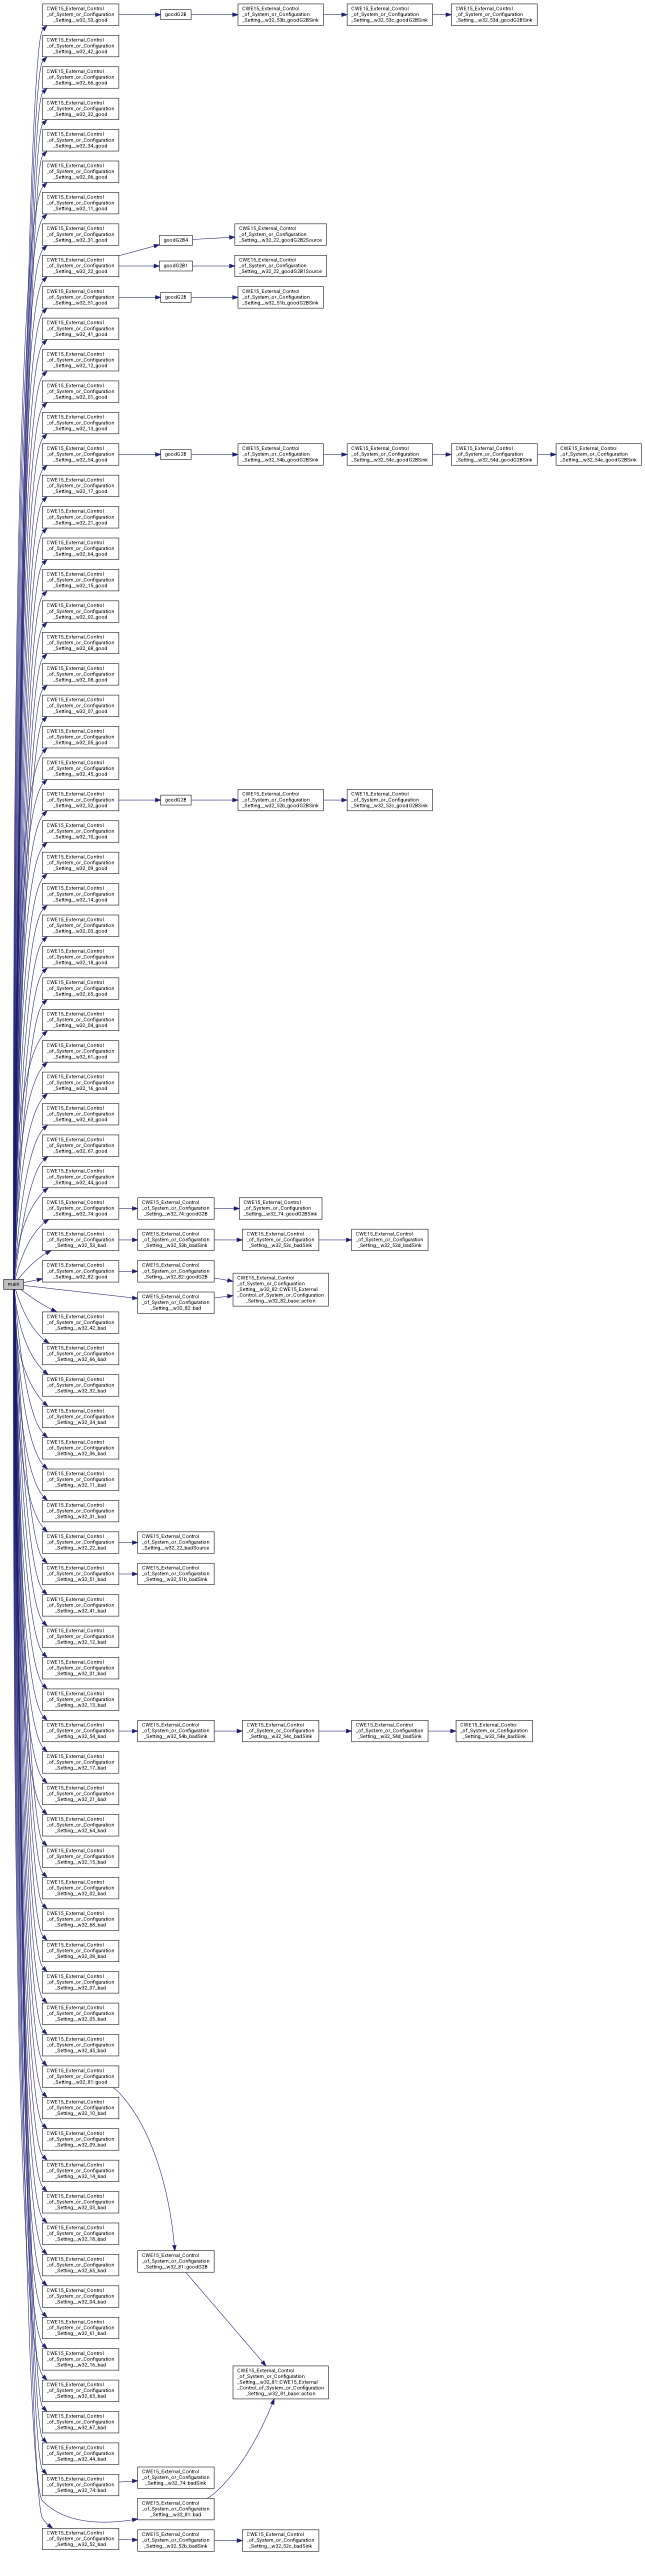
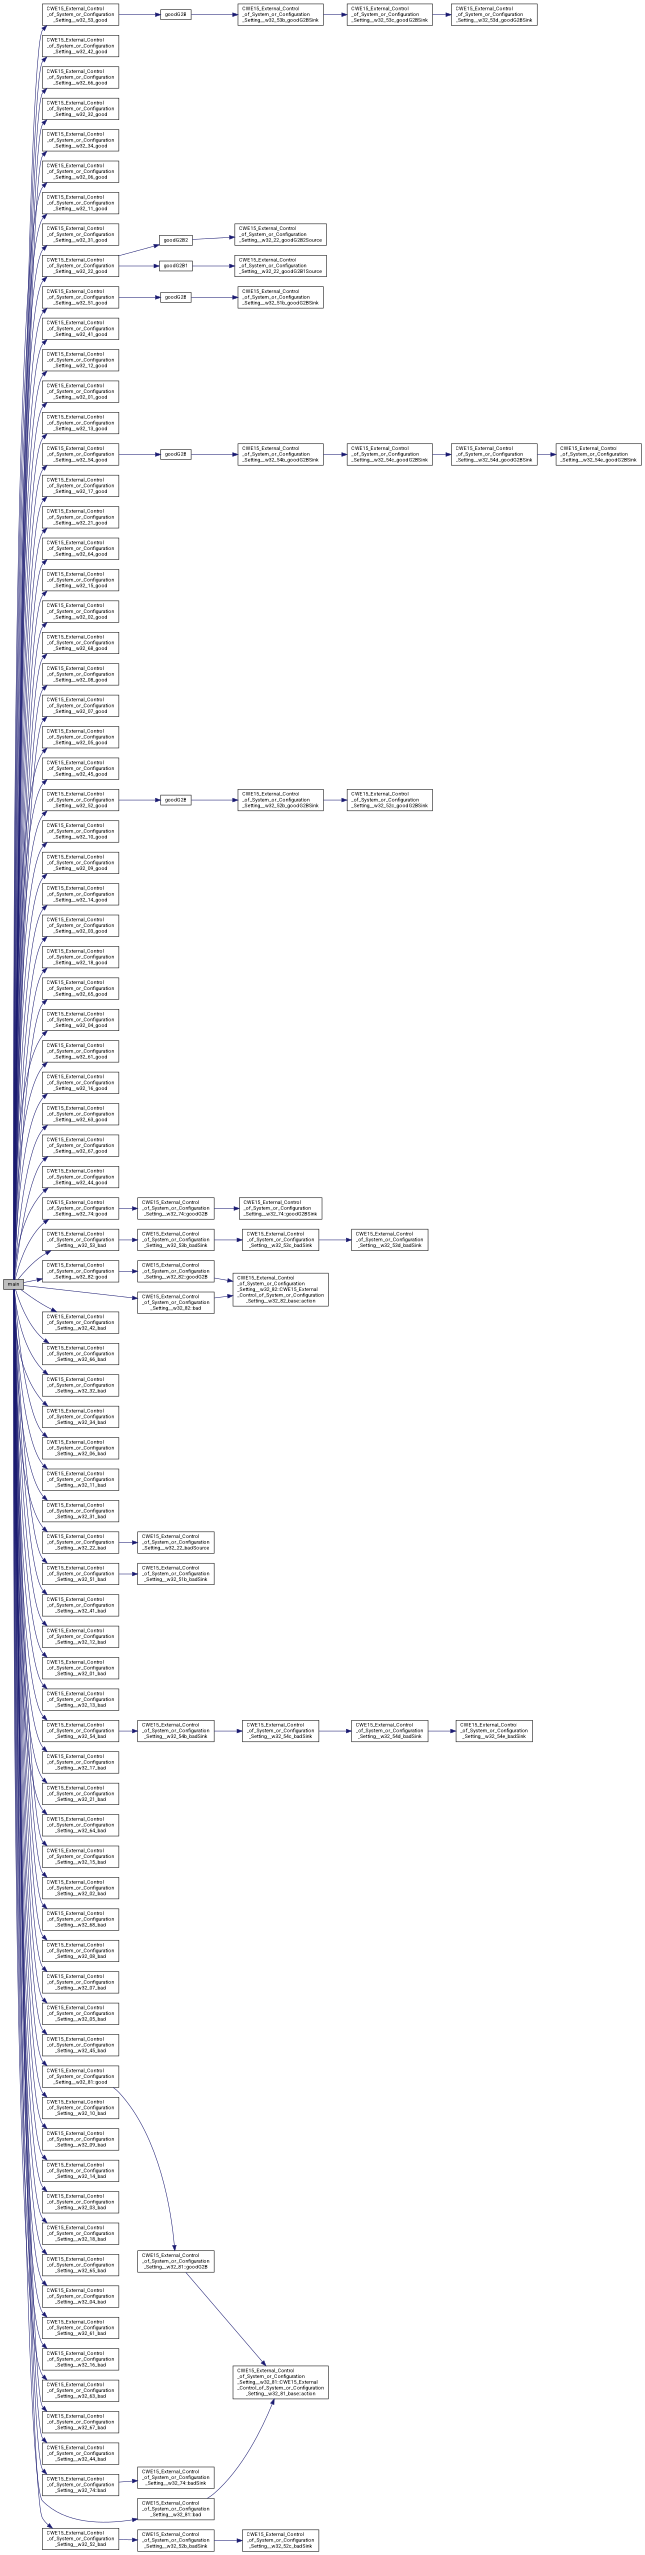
node "goodG2B4": label "goodG2B4" -> "goodG2B2"
